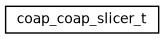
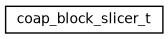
node "coap_coap_slicer_t": label "coap_coap_slicer_t" -> "coap_block_slicer_t"
